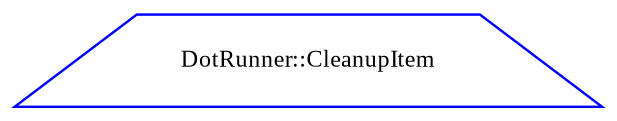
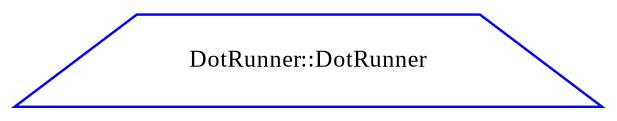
node "DotRunner::CleanupItem": label "DotRunner::CleanupItem" -> "DotRunner::DotRunner"
